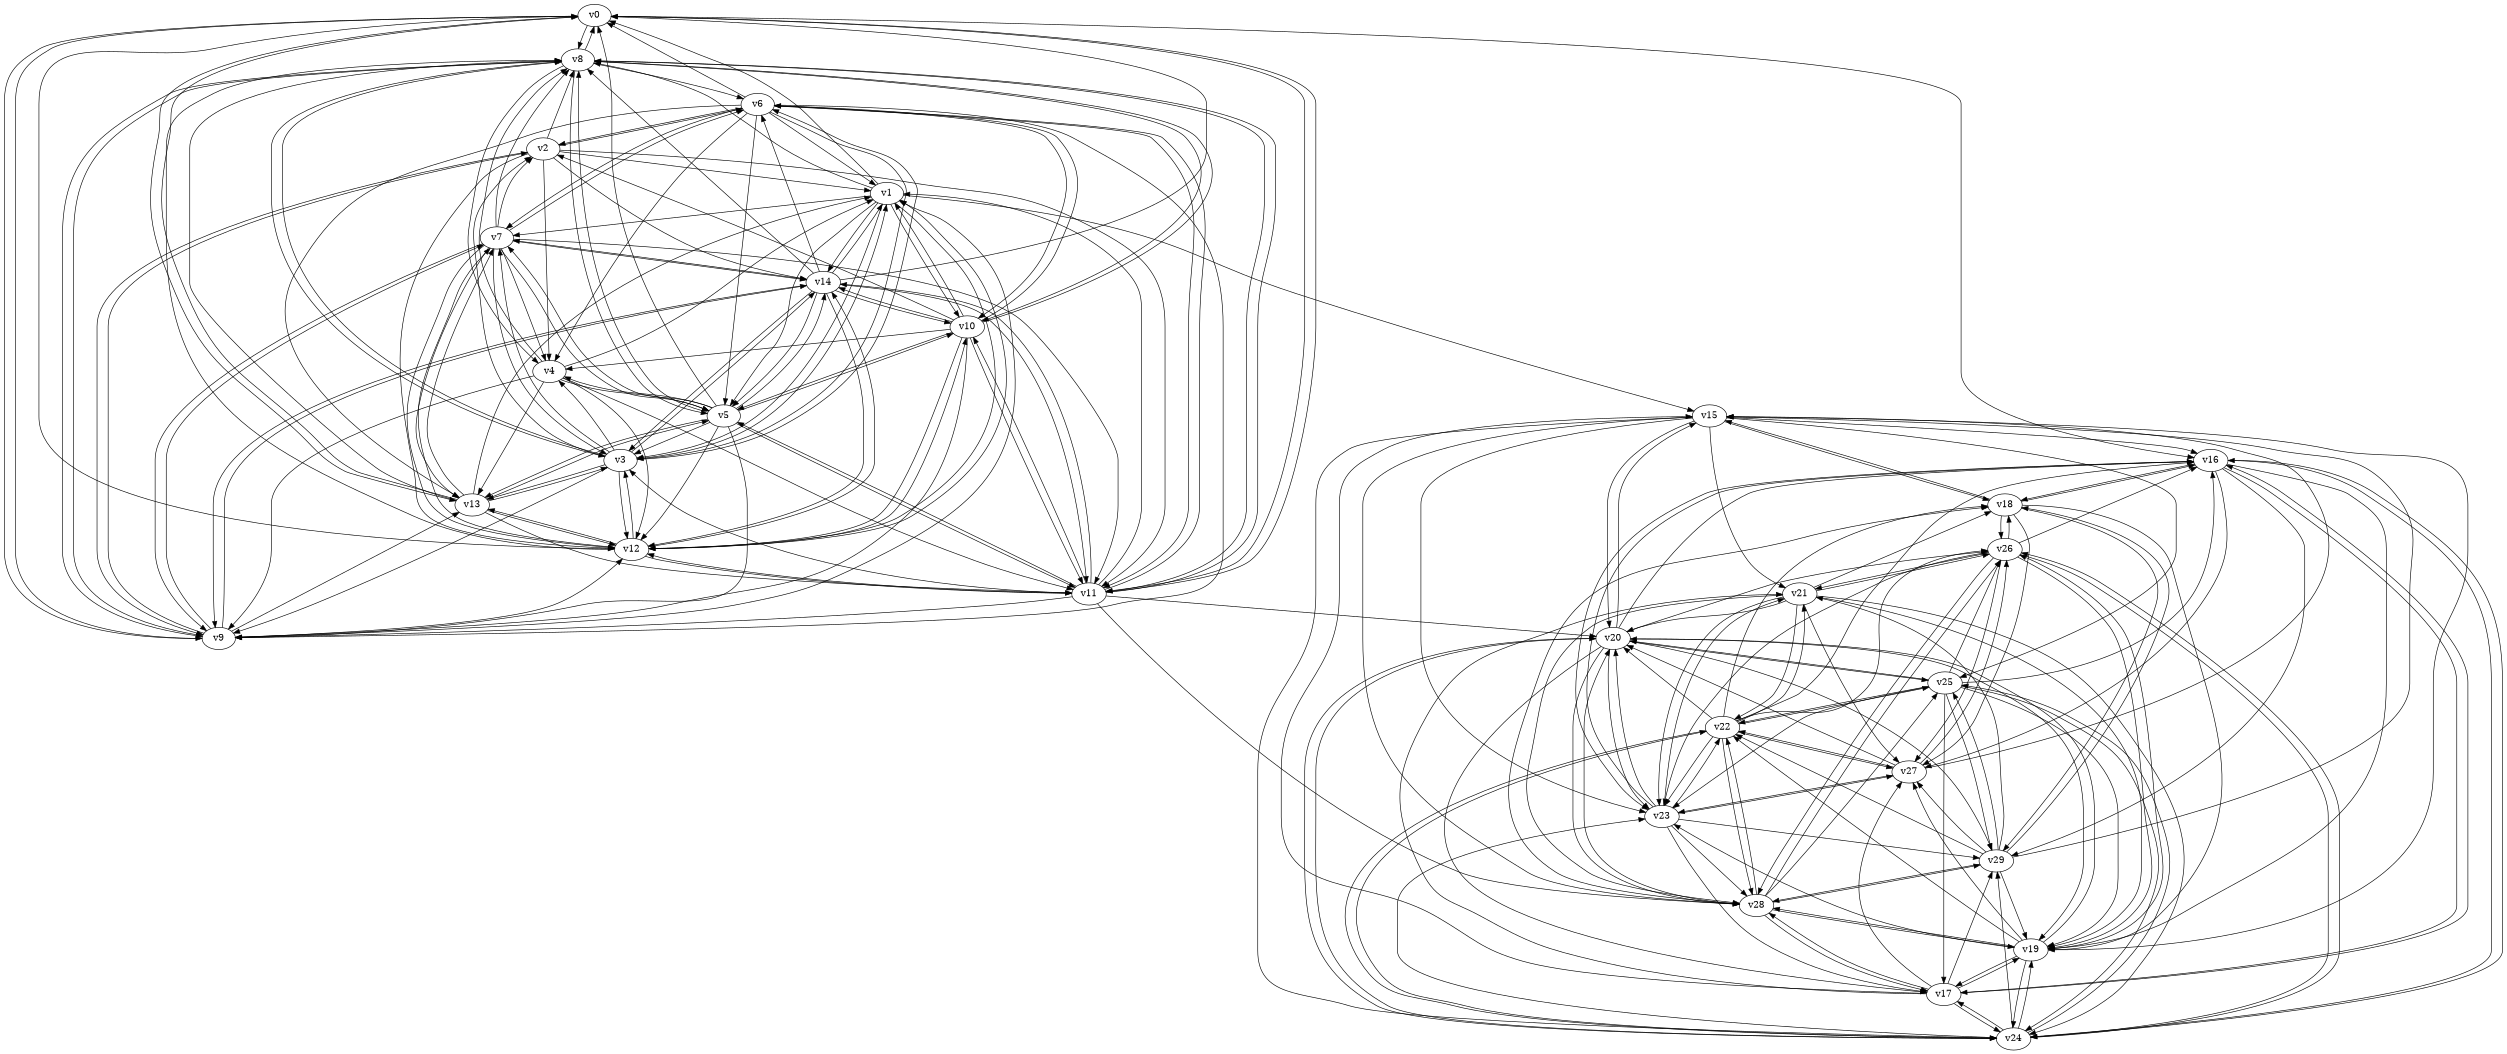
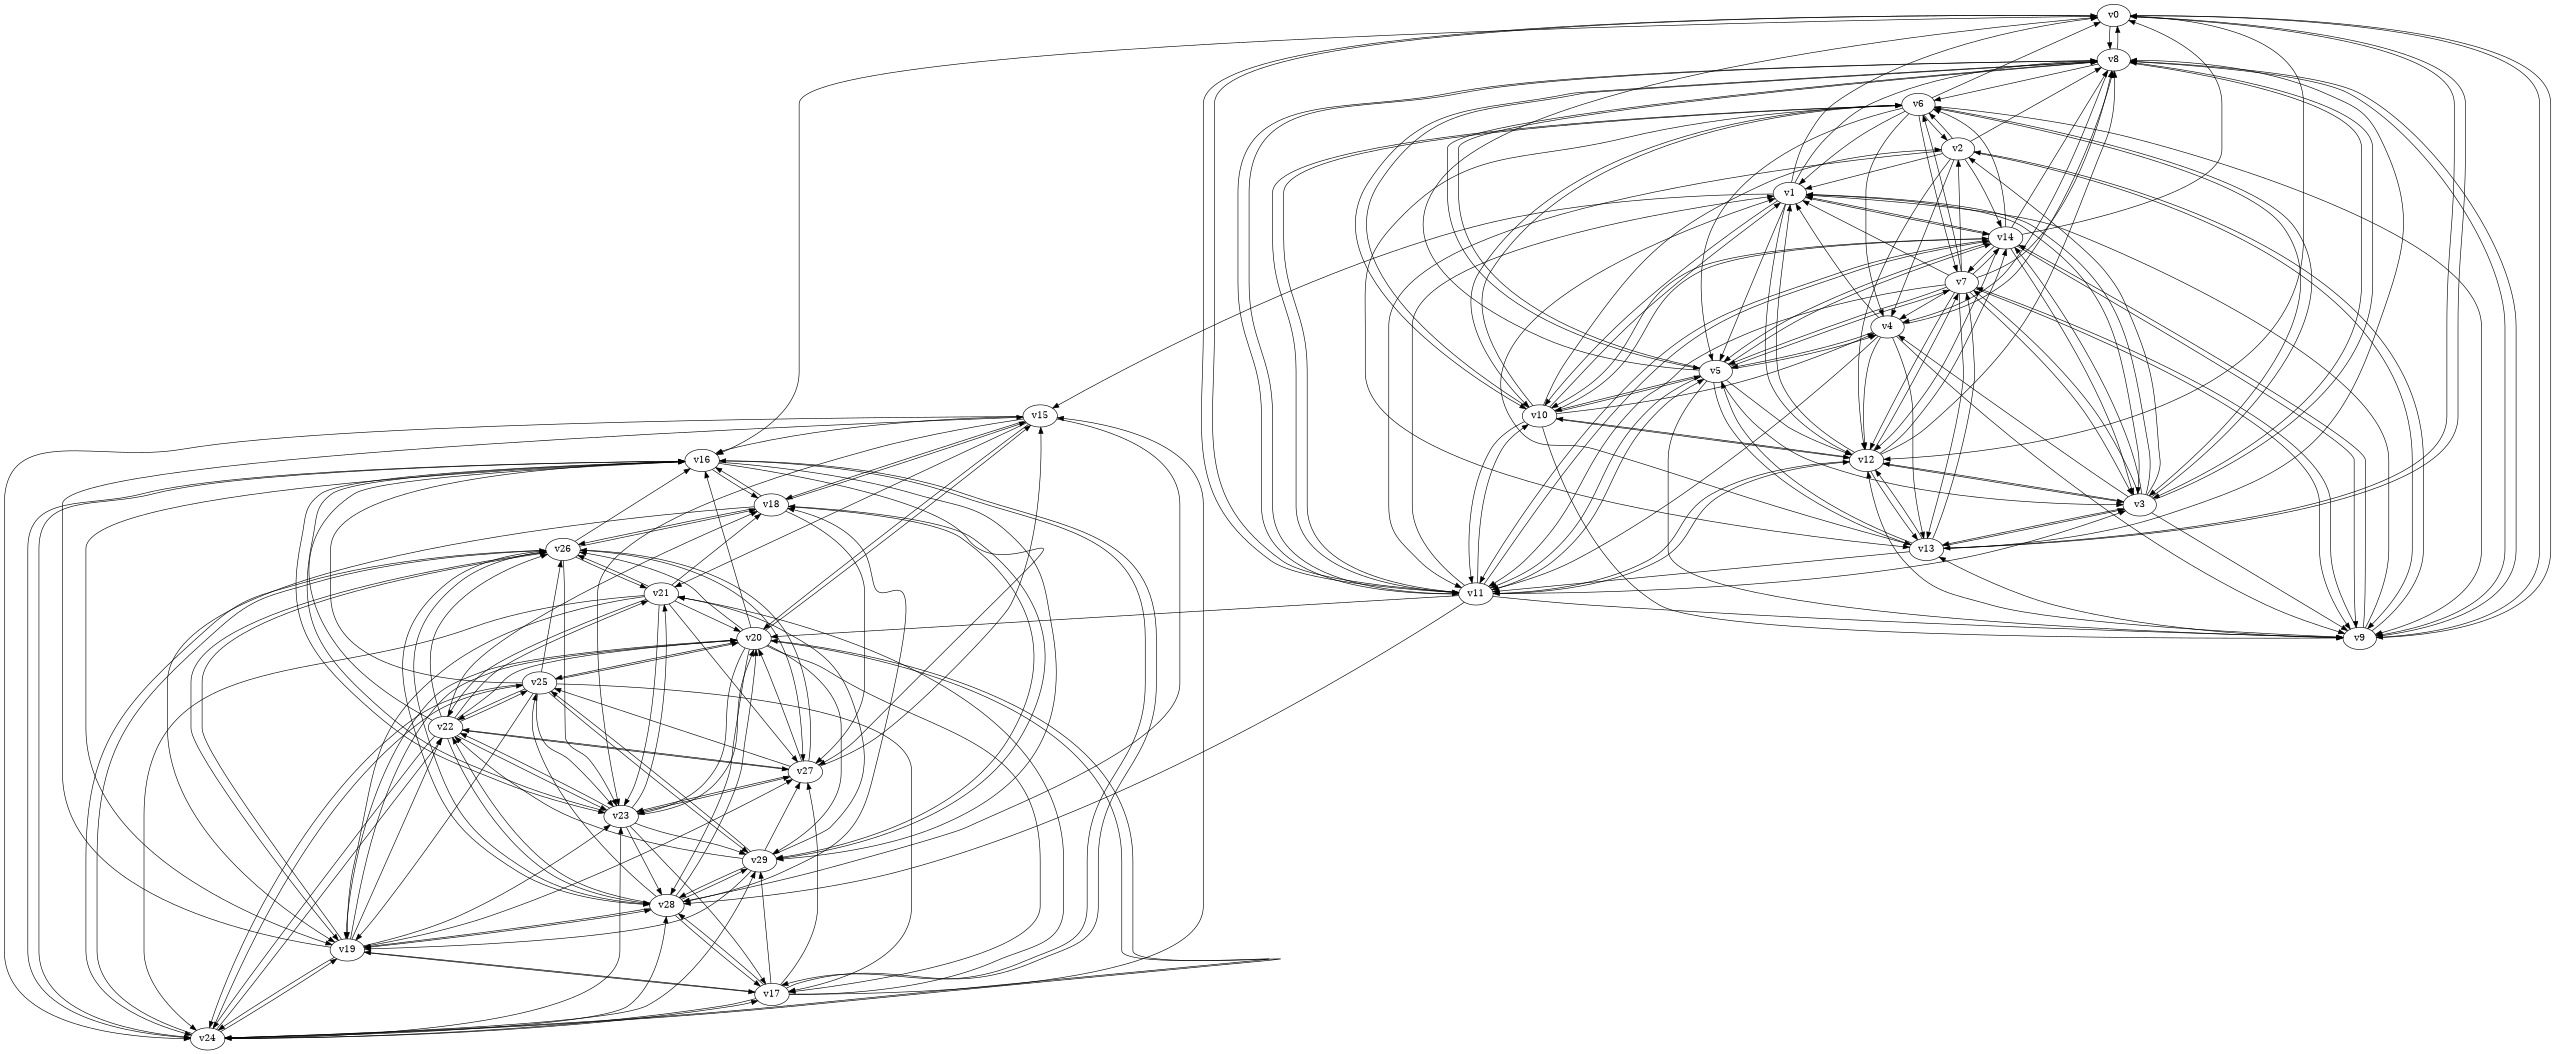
edge "v1" -> "v7": reversed
edge "v15" -> "v25": now "v27" -> "v25"
edge "v29" -> "v15": removed
edge "v21" -> "v28": now "v24" -> "v28"
